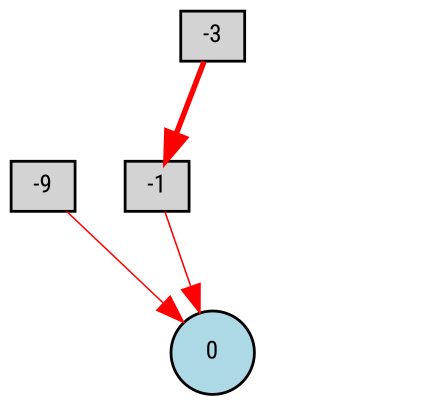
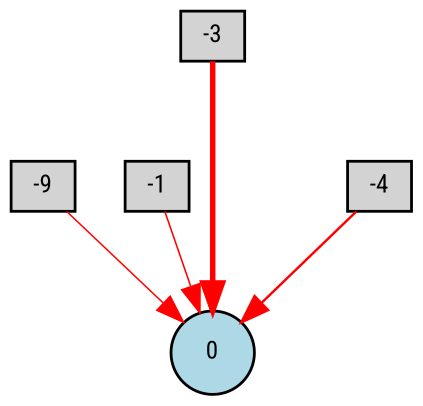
edge "-3" -> "-1": now "-3" -> "0"
node "-4": added
